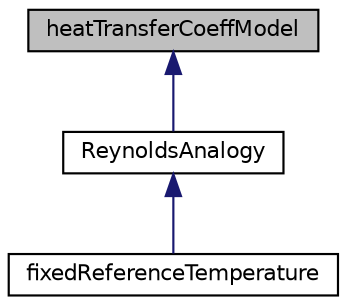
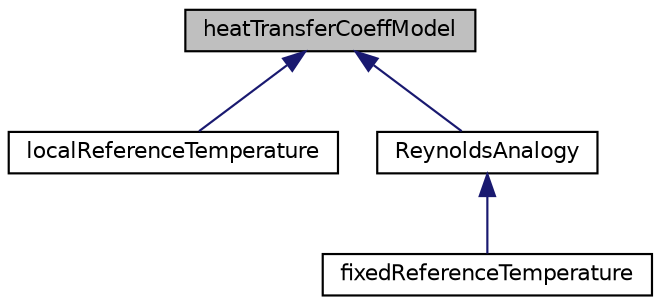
node "localReferenceTemperature": added
